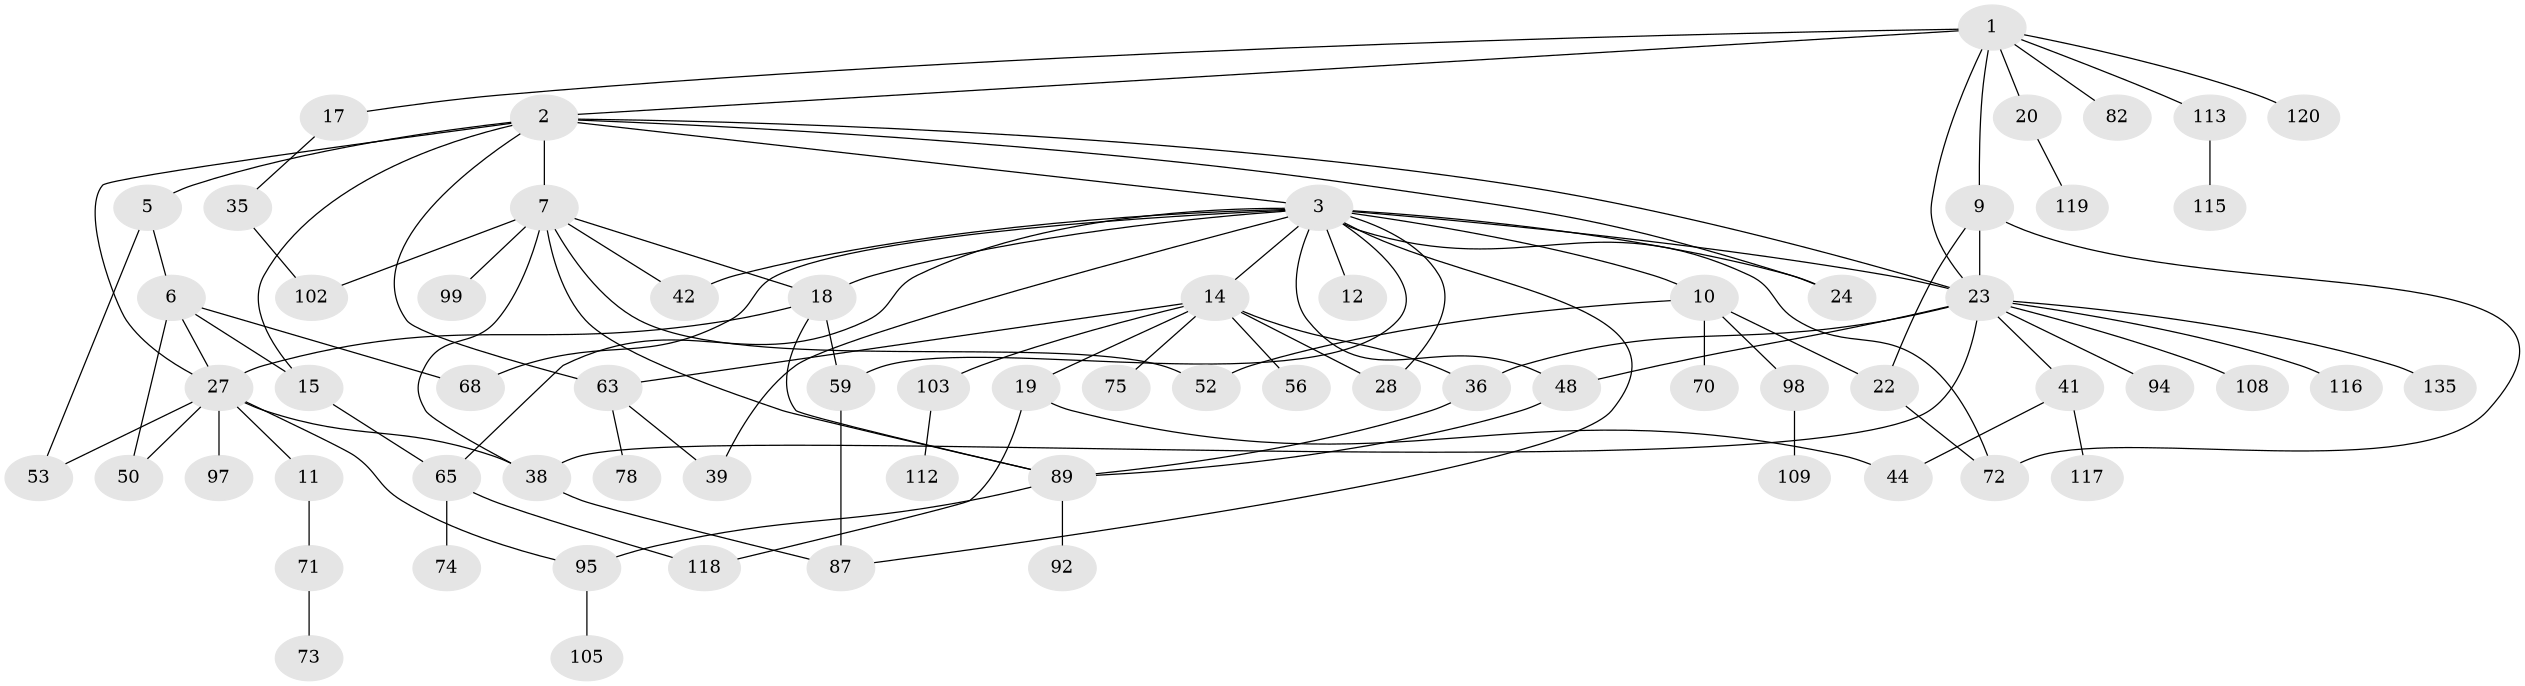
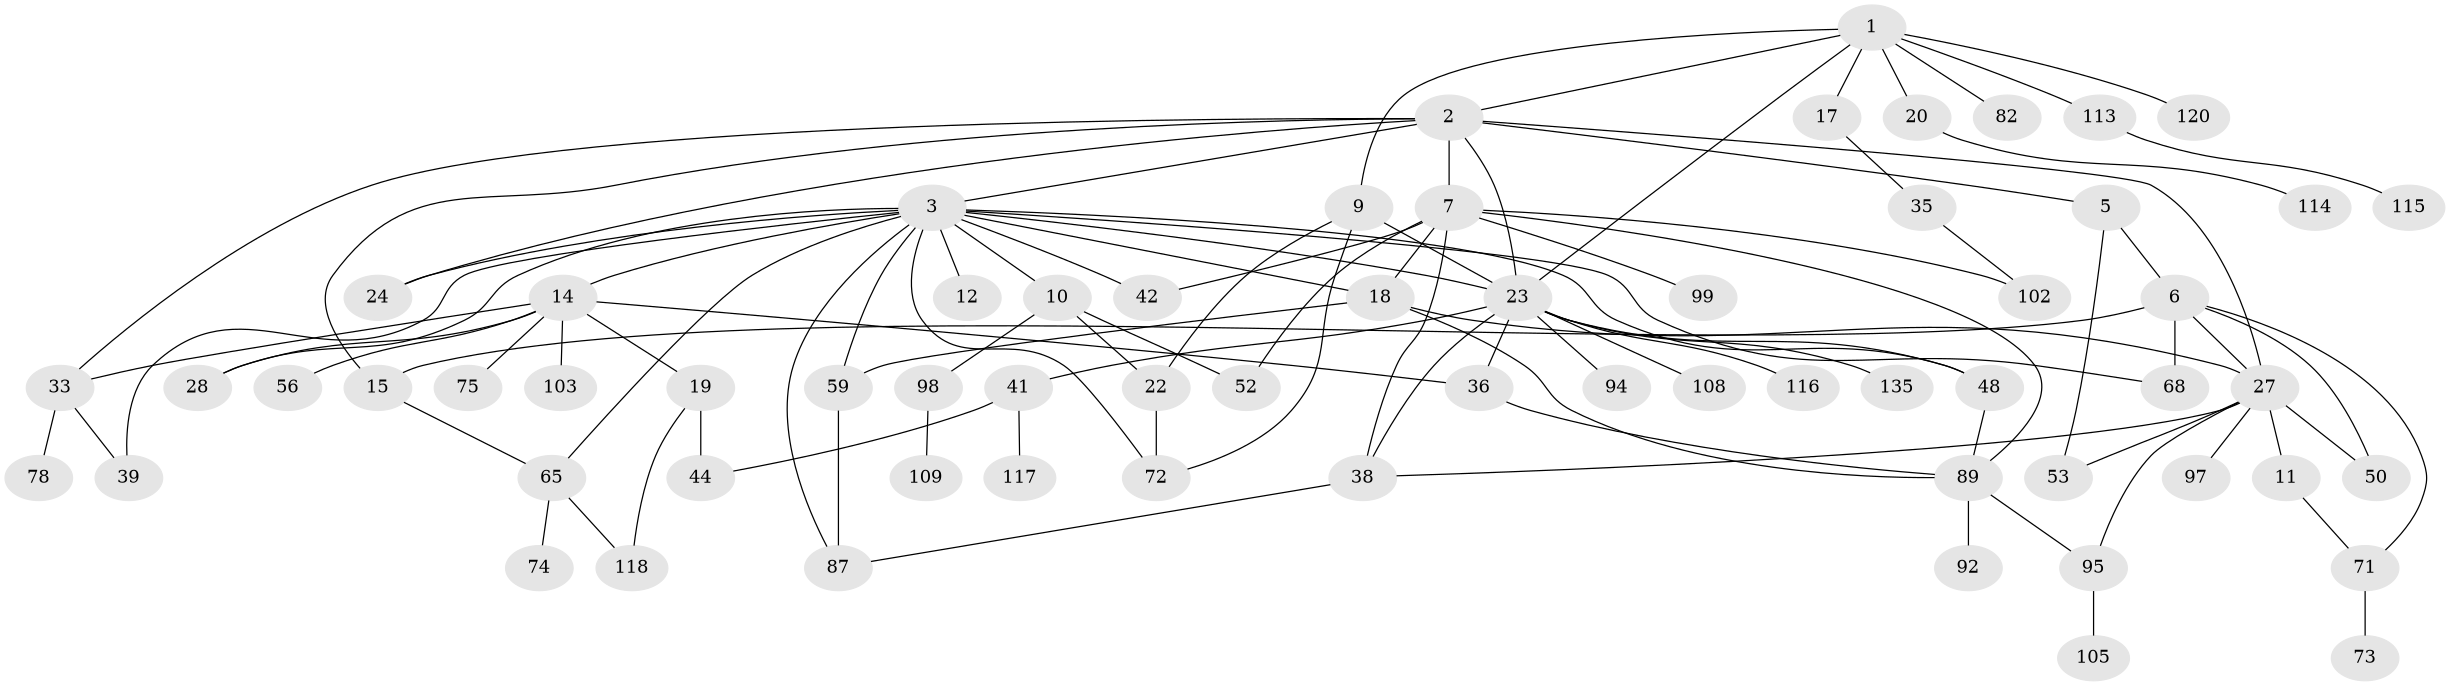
node "119": label "119" -> "114"
node "63": label "63" -> "33"
node "70": removed
edge "6" -- "71": added
node "112": removed
